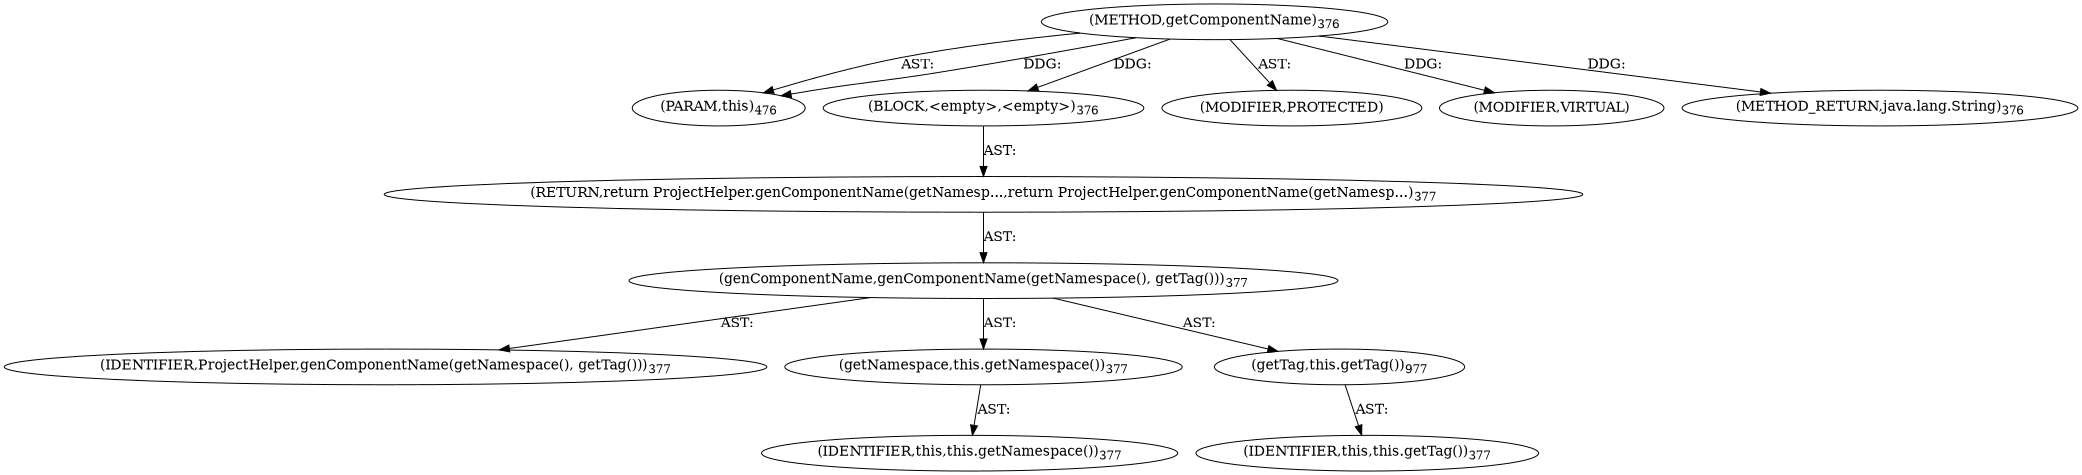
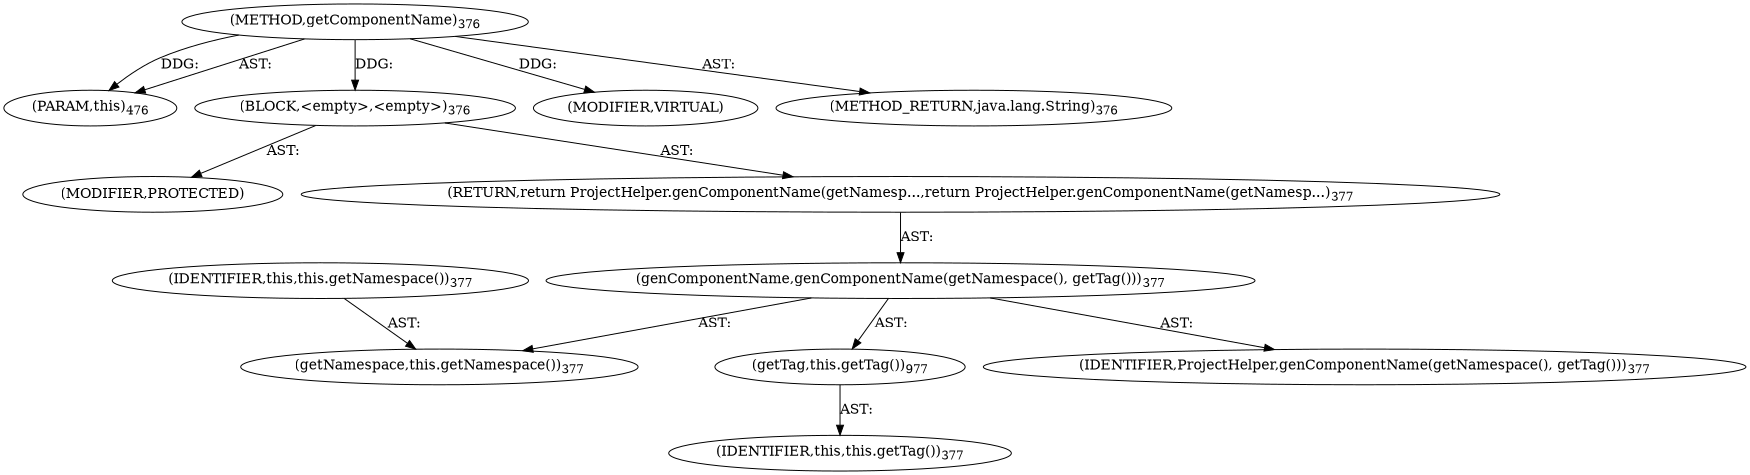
edge "(METHOD,getComponentName)" -> "(MODIFIER,PROTECTED)": now "(BLOCK,<empty>,<empty>)" -> "(MODIFIER,PROTECTED)"
edge "(METHOD,getComponentName)" -> "(METHOD_RETURN,java.lang.String)": label "DDG: " -> "AST: "
edge "(getNamespace,this.getNamespace())" -> "(IDENTIFIER,this,this.getNamespace())": reversed
